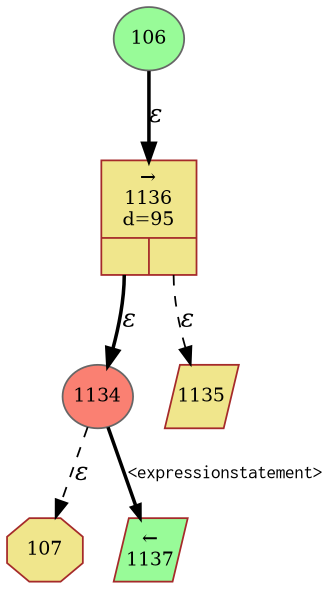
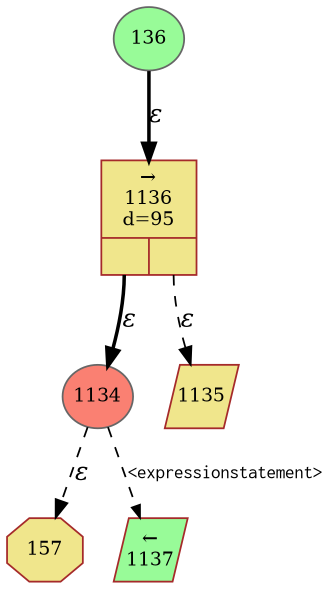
node "106": label "106" -> "136"
edge "1134" -> "← 1137": style bold -> dashed
node "107": label "107" -> "157"
